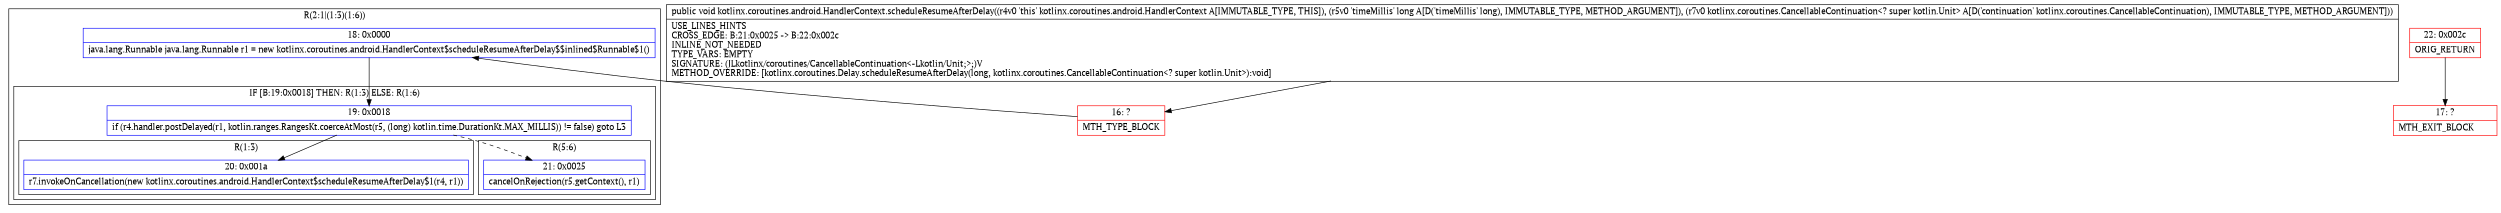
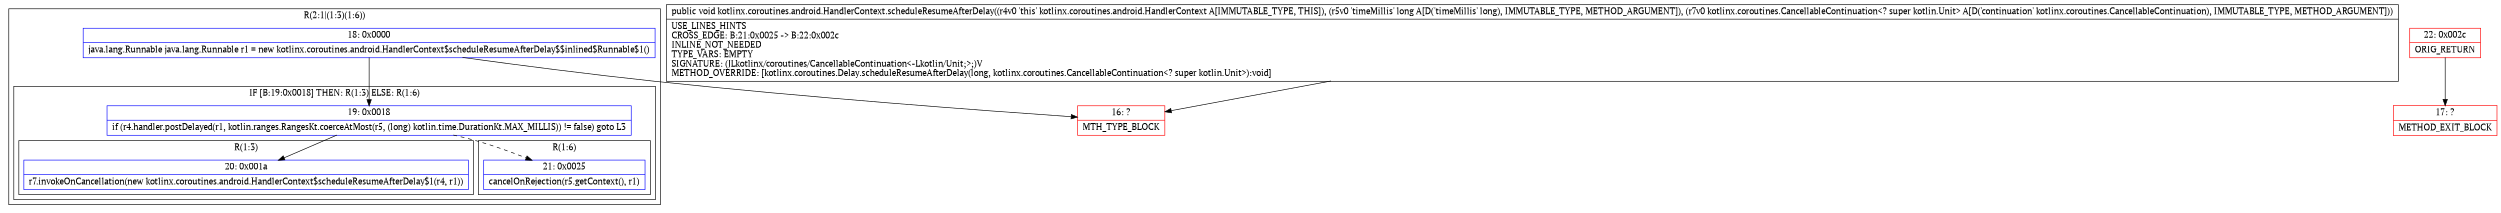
edge "16: ?" -> "18: 0x0000": reversed
node "17: ?": text "MTH_EXIT_BLOCK" -> "METHOD_EXIT_BLOCK"
cluster "R(5:6)": label "R(5:6)" -> "R(1:6)"
